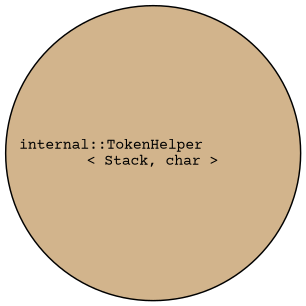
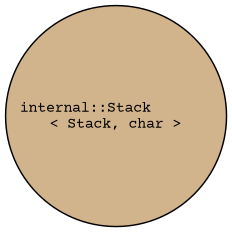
node "internal::TokenHelper < Stack, char >": label "internal::TokenHelper < Stack, char >" -> "internal::Stack < Stack, char >"
